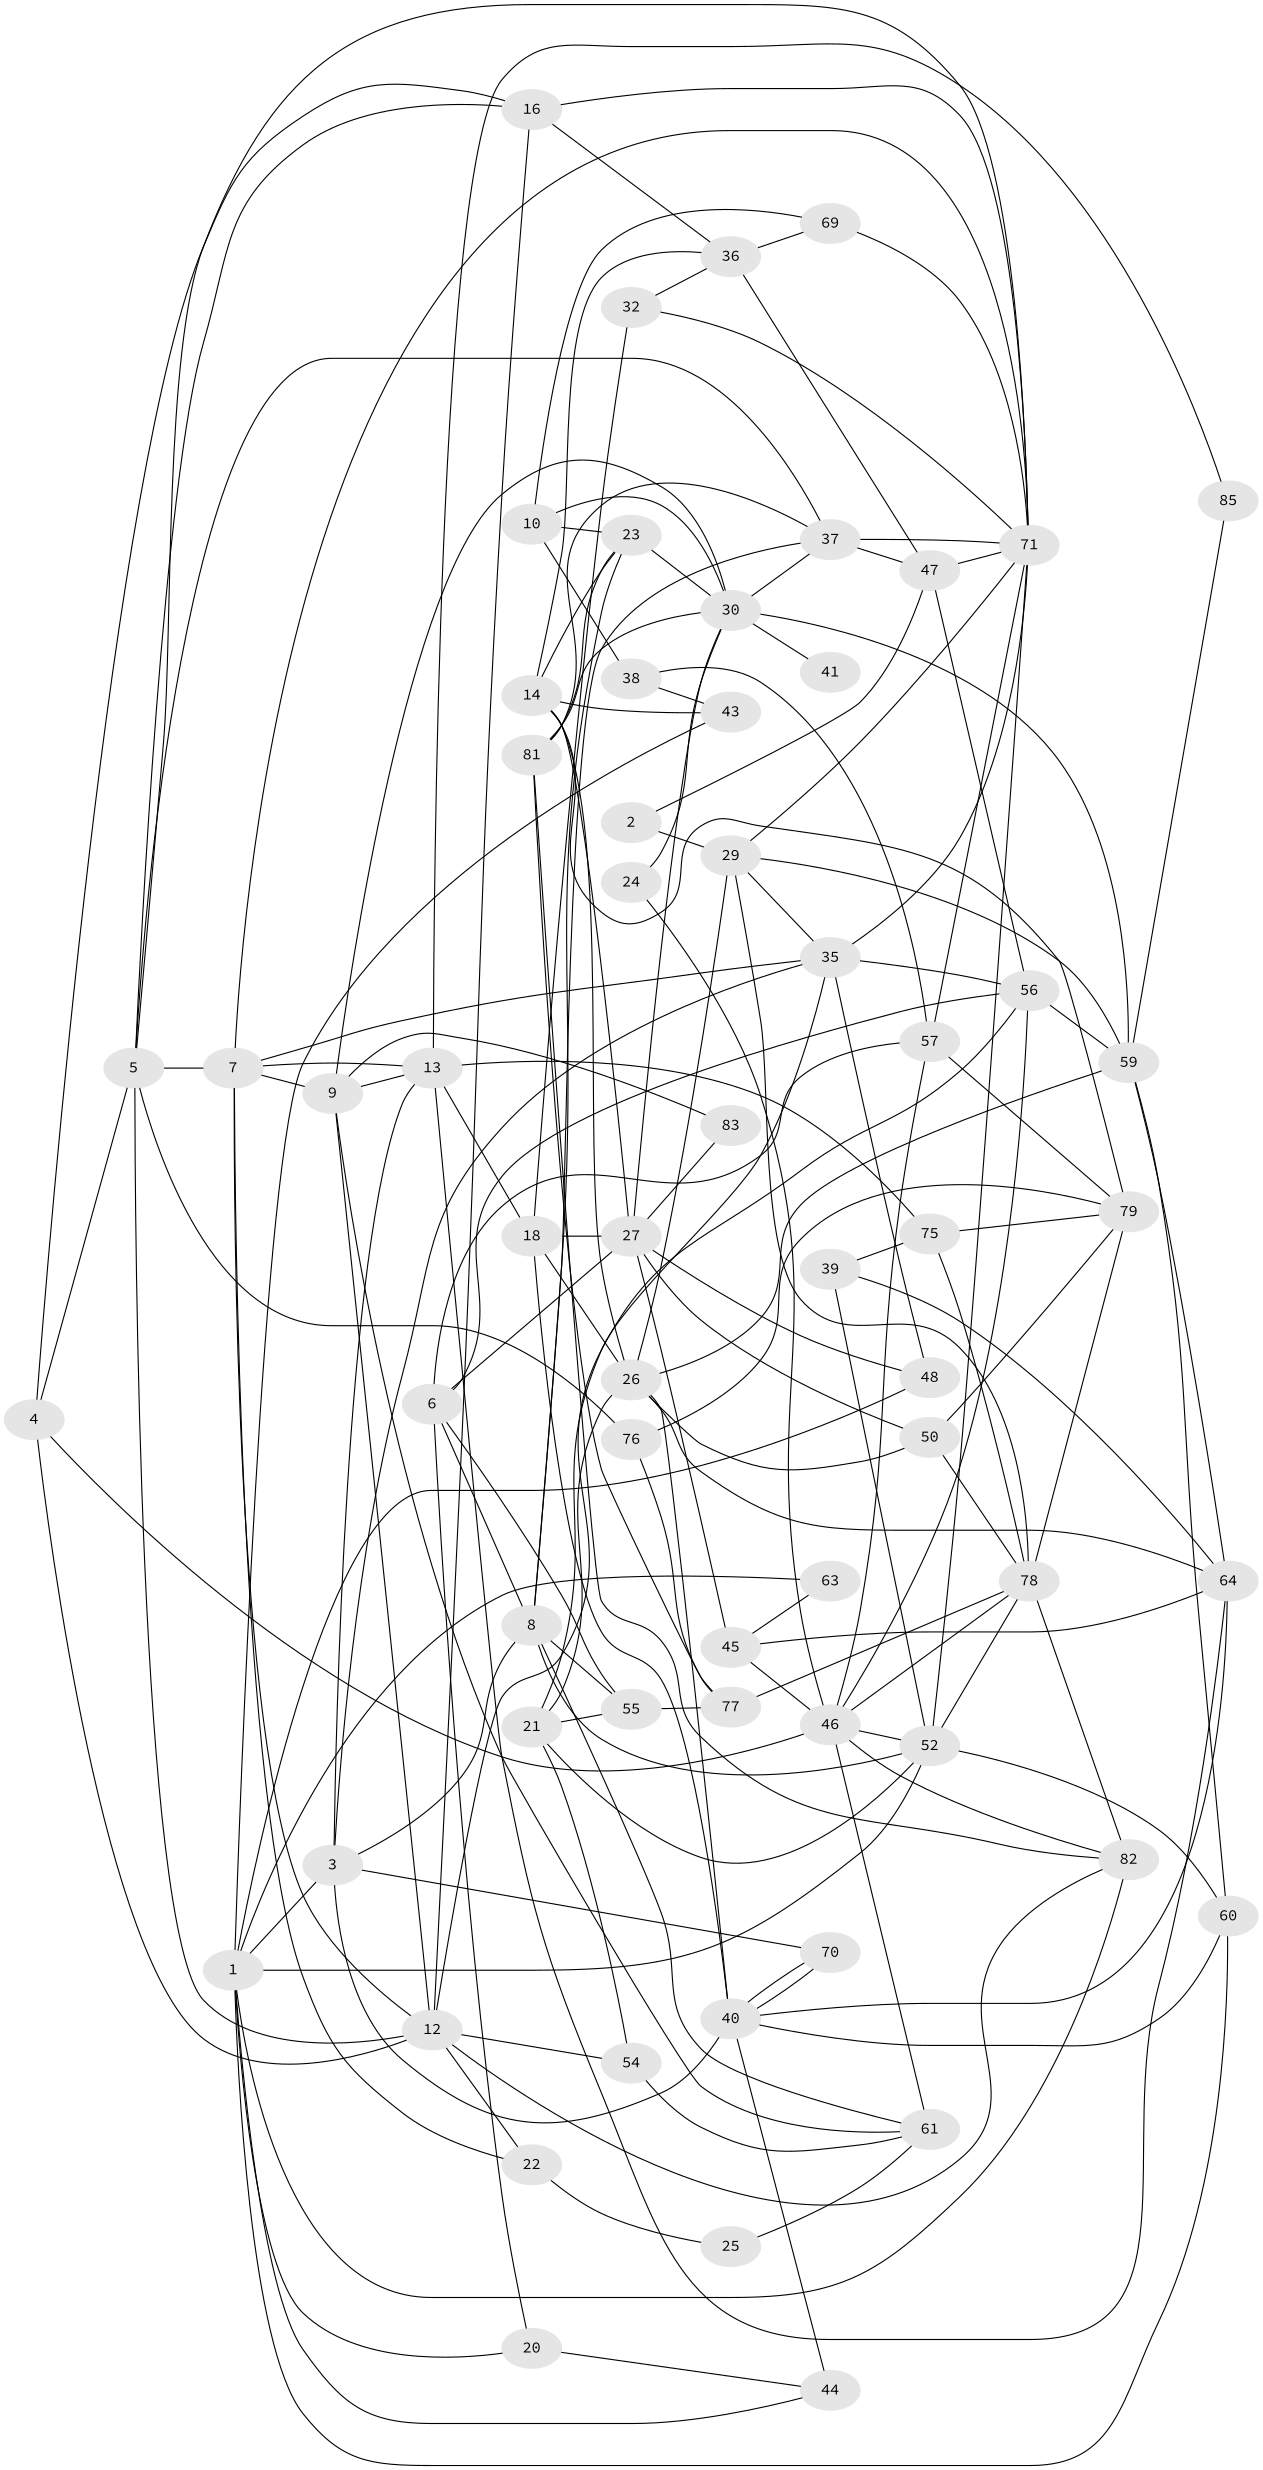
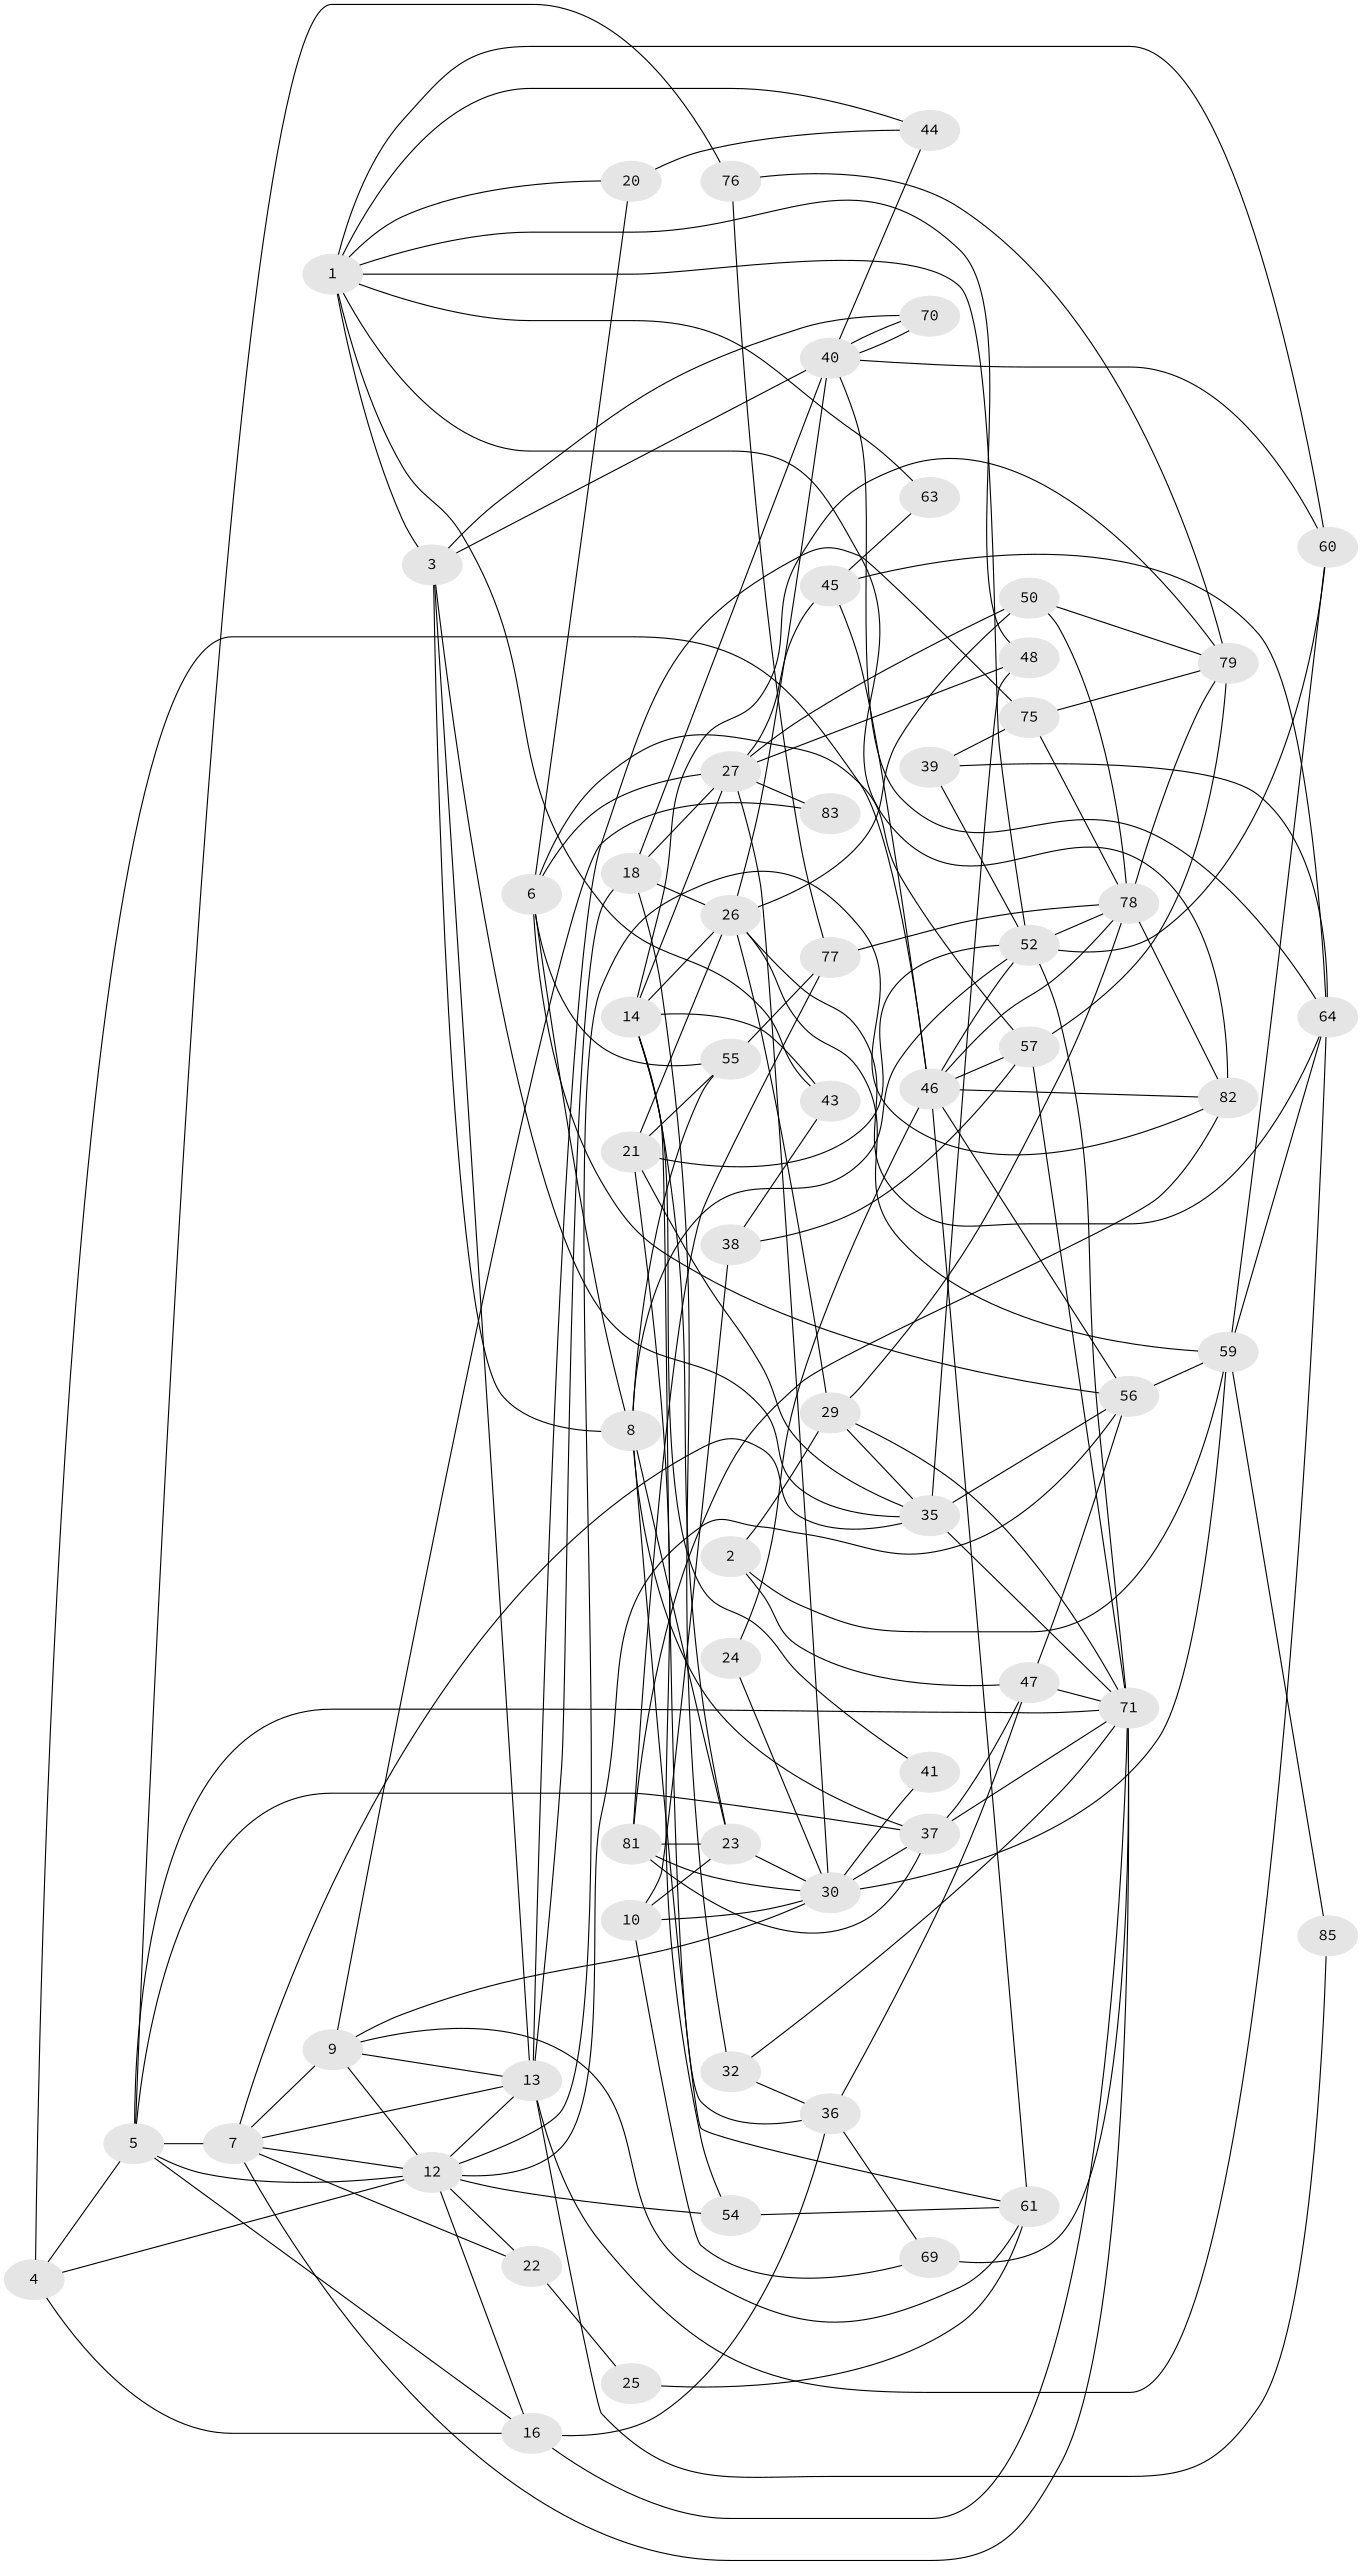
edge "29" -- "59": now "2" -- "59"
edge "14" -- "41": added
edge "13" -- "12": added
